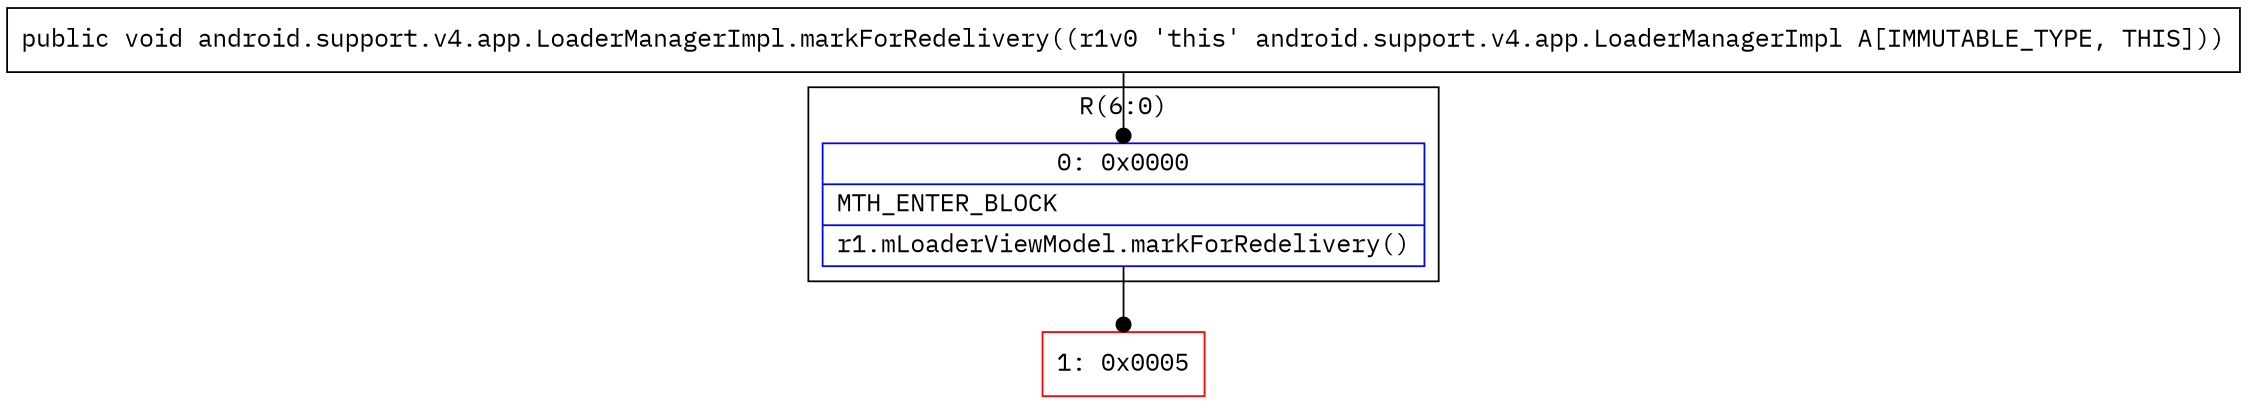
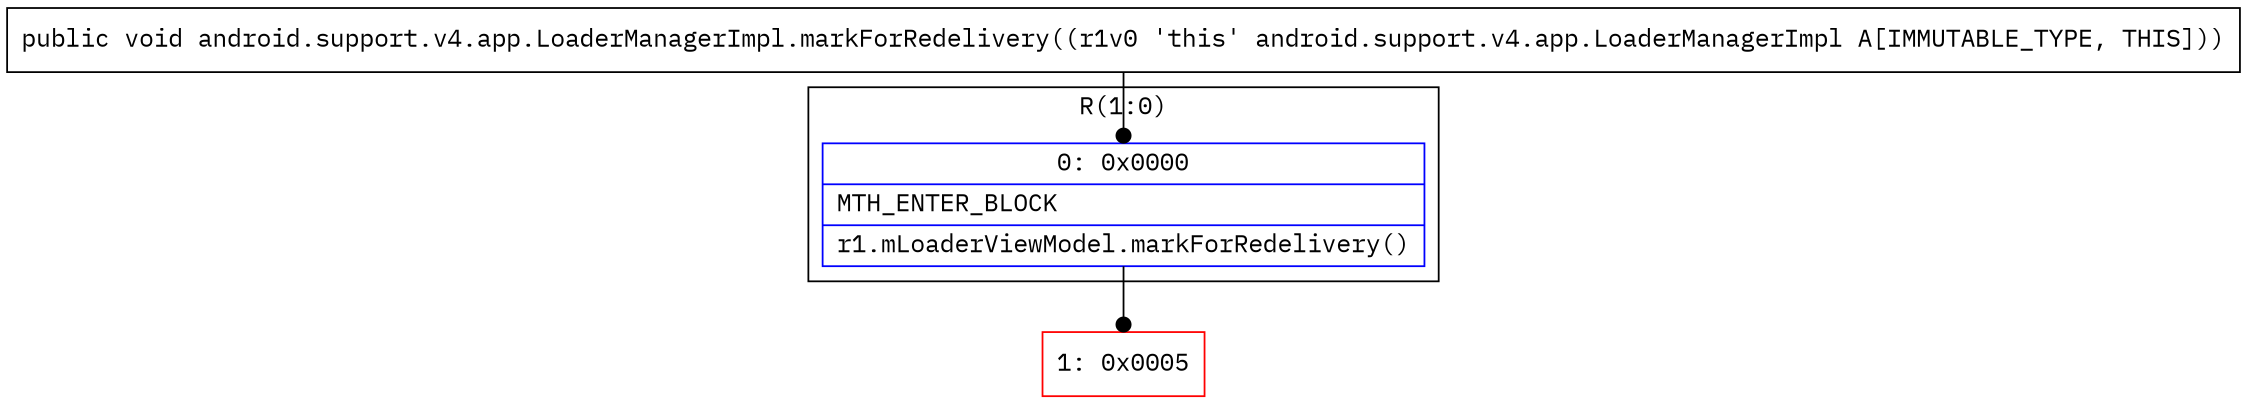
cluster "R(6:0)": label "R(6:0)" -> "R(1:0)"
